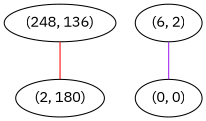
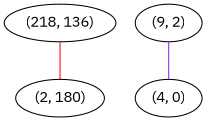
node "(248, 136)": label "(248, 136)" -> "(218, 136)"
node "(6, 2)": label "(6, 2)" -> "(9, 2)"
node "(0, 0)": label "(0, 0)" -> "(4, 0)"
